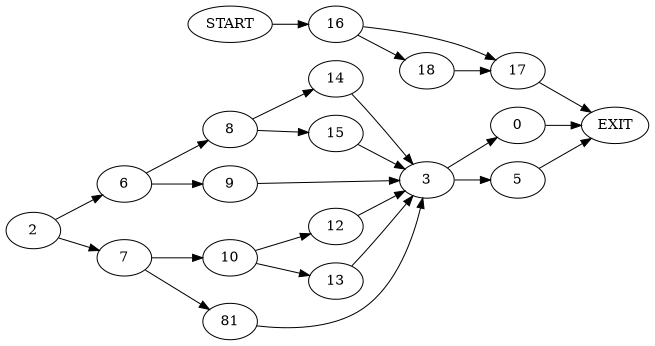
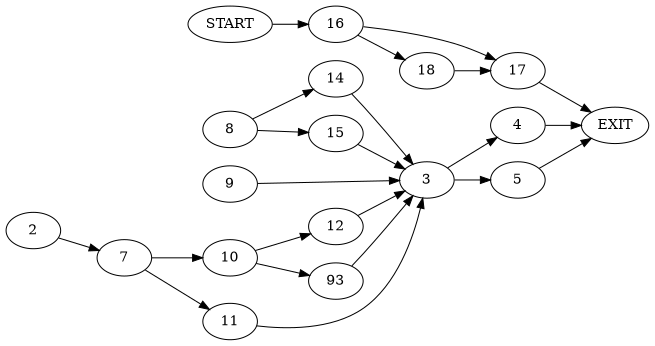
node "0": label "0" -> "4"
node "6": removed
node "13": label "13" -> "93"
node "81": label "81" -> "11"
